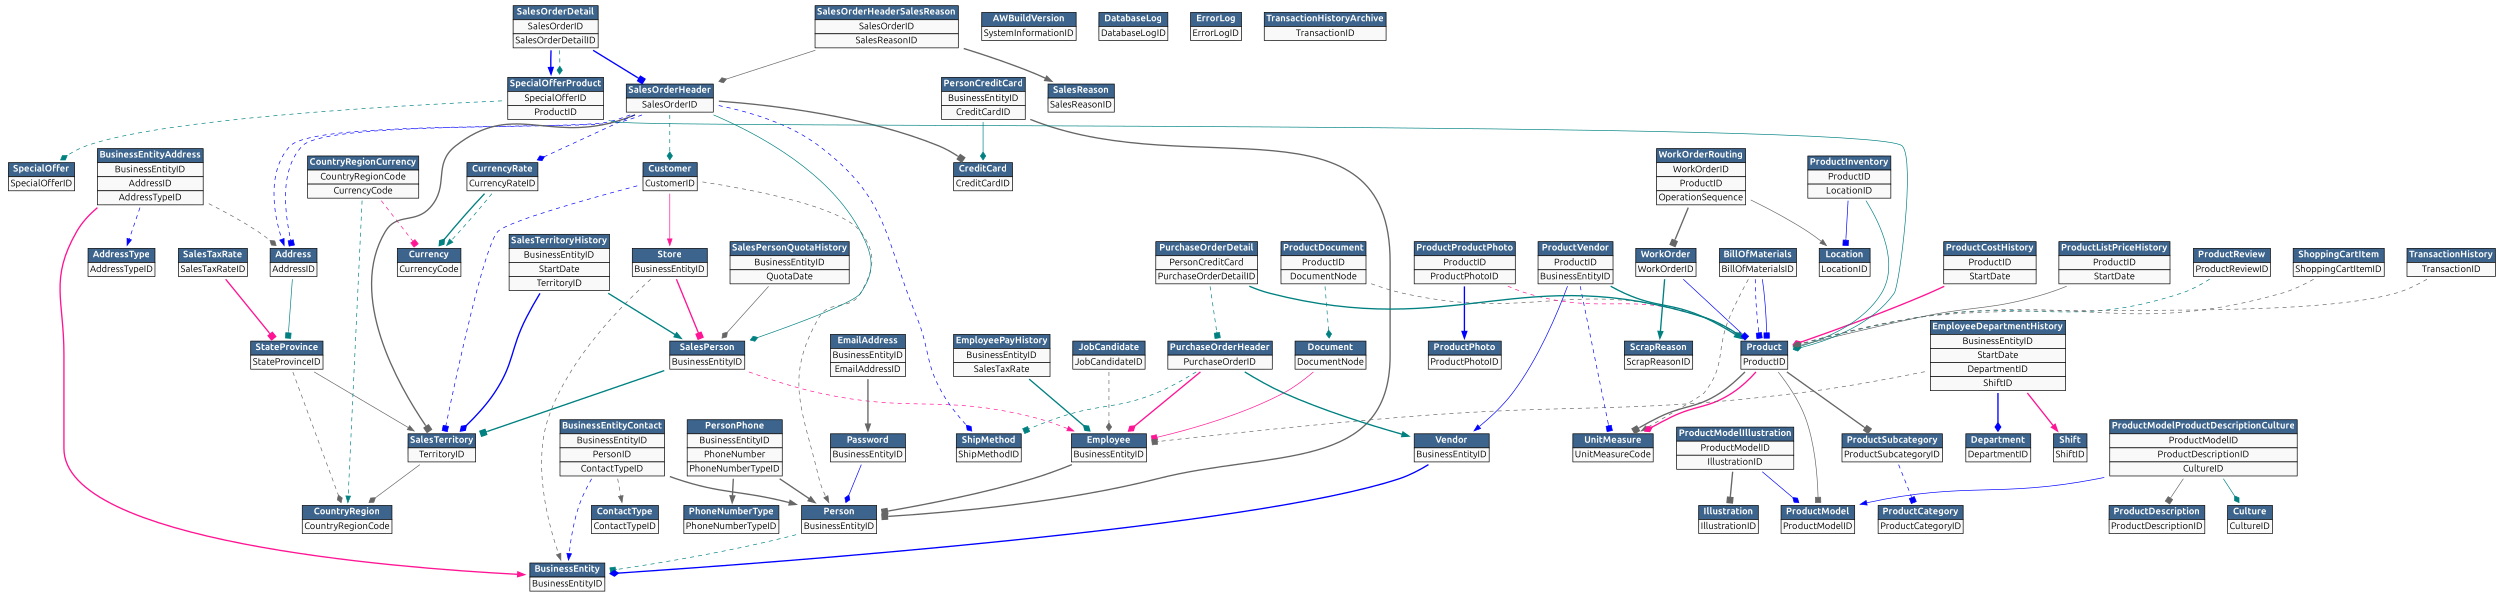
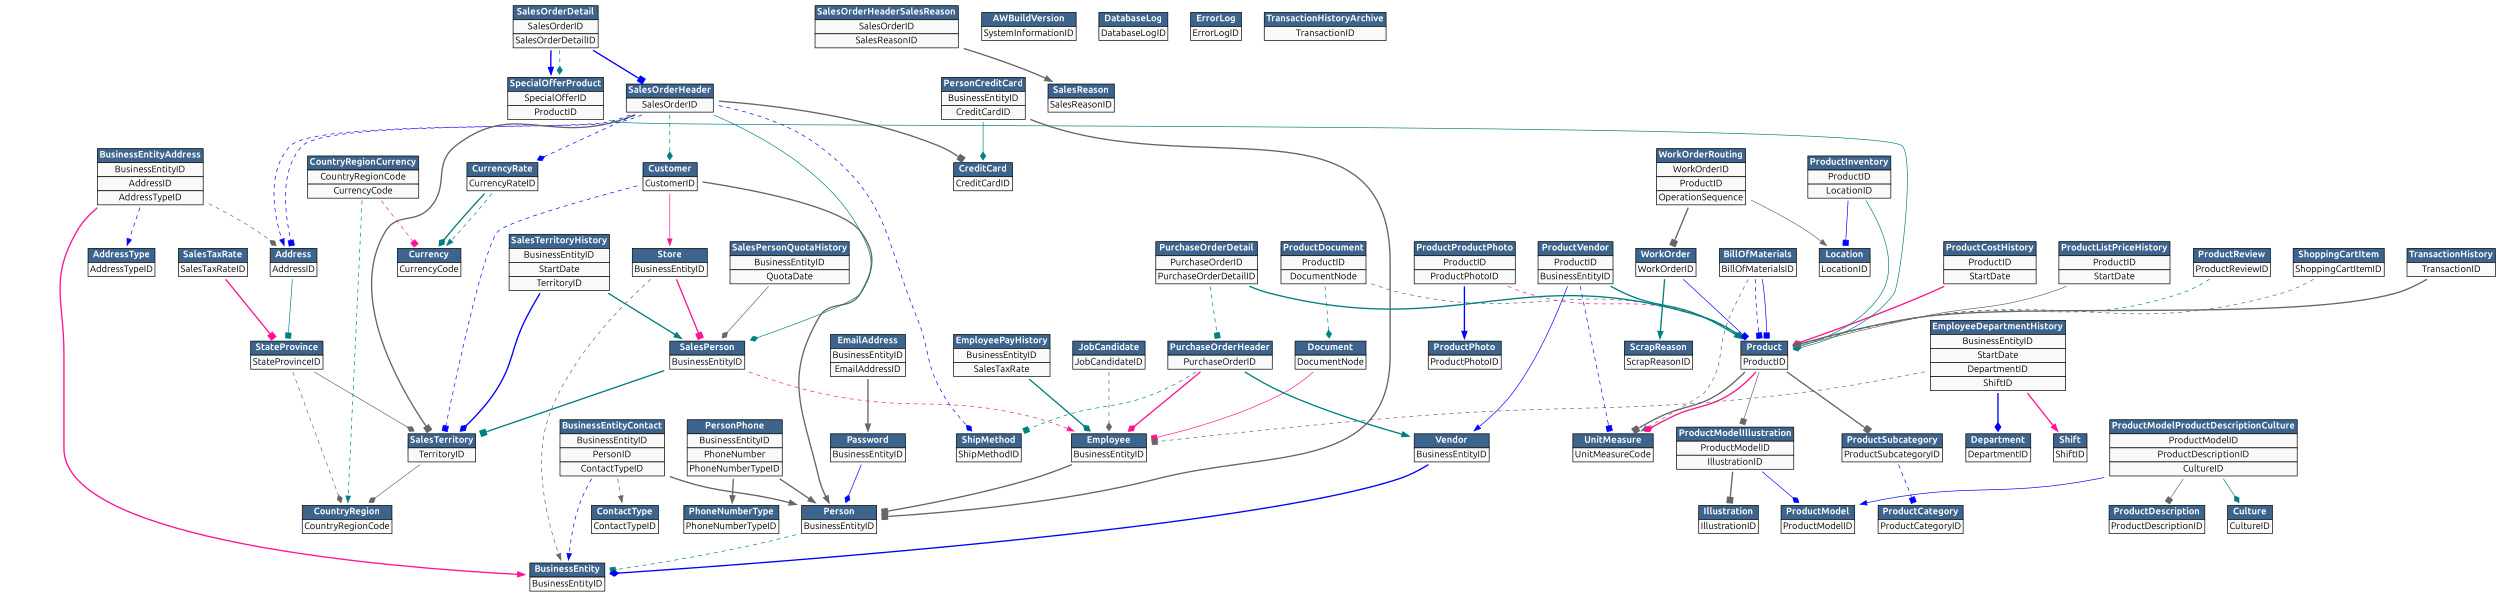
edge "SalesOrderHeaderSalesReason" -> "SalesOrderHeader": removed
node "SpecialOffer": removed
node "PurchaseOrderDetail": text "PersonCreditCard" -> "PurchaseOrderID"
edge "TransactionHistory" -> "Product": style dashed -> bold
edge "Customer" -> "Person": style dashed -> bold
edge "StateProvince" -> "SalesTerritory": arrowhead normal -> diamond
edge "Product" -> "ProductModel": now "Product" -> "ProductModelIllustration"
